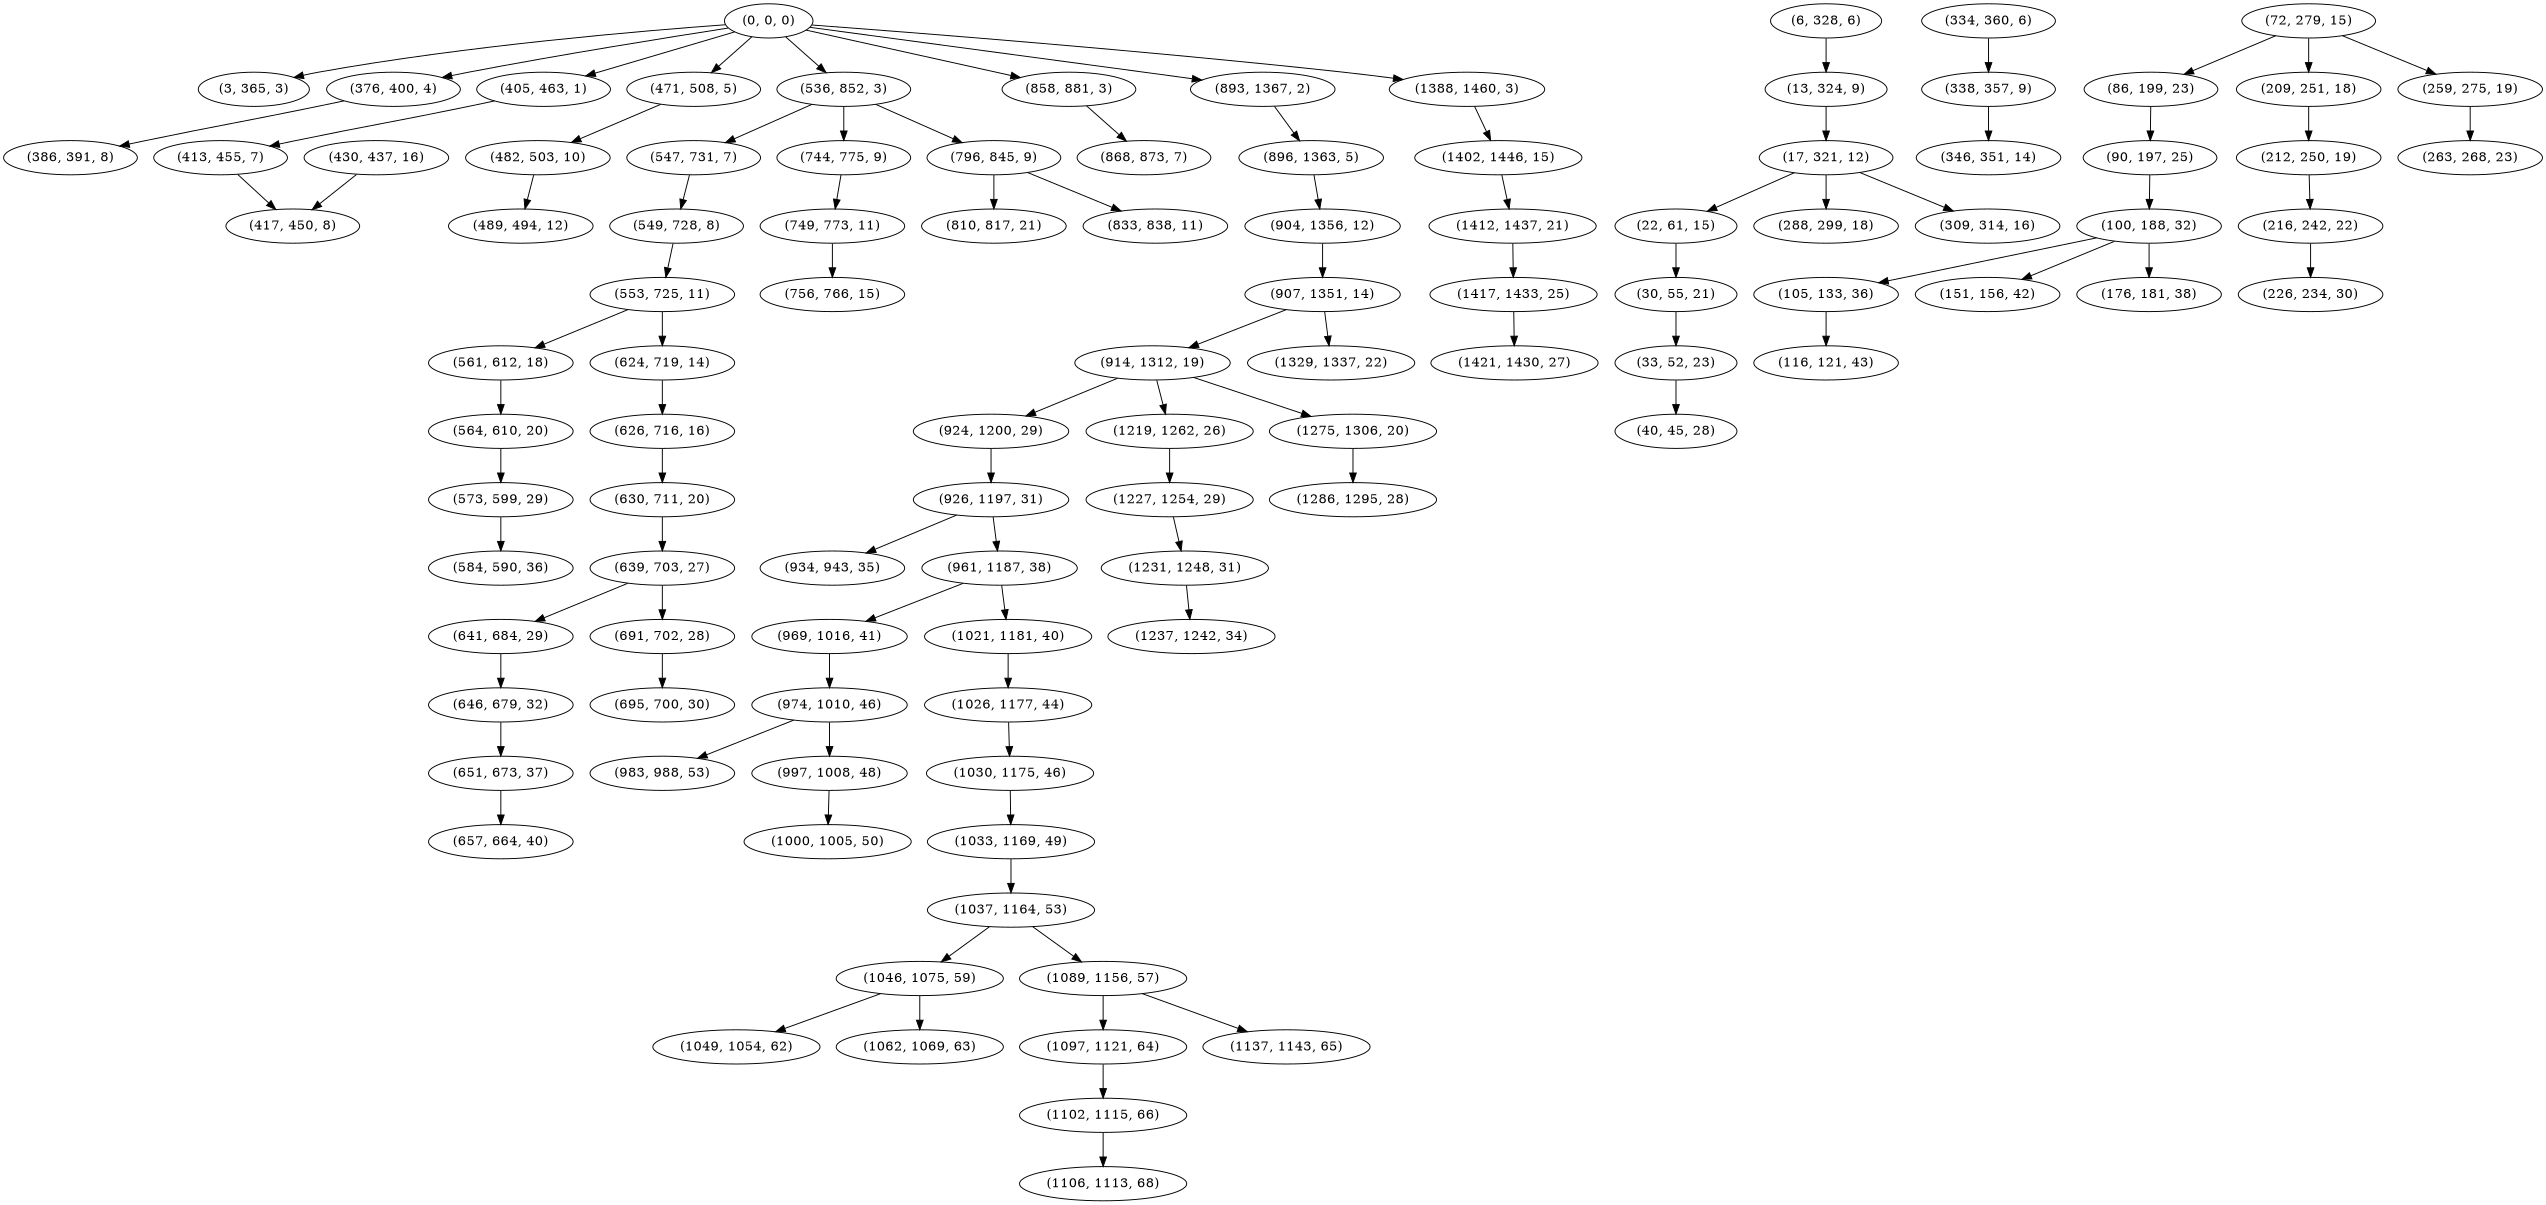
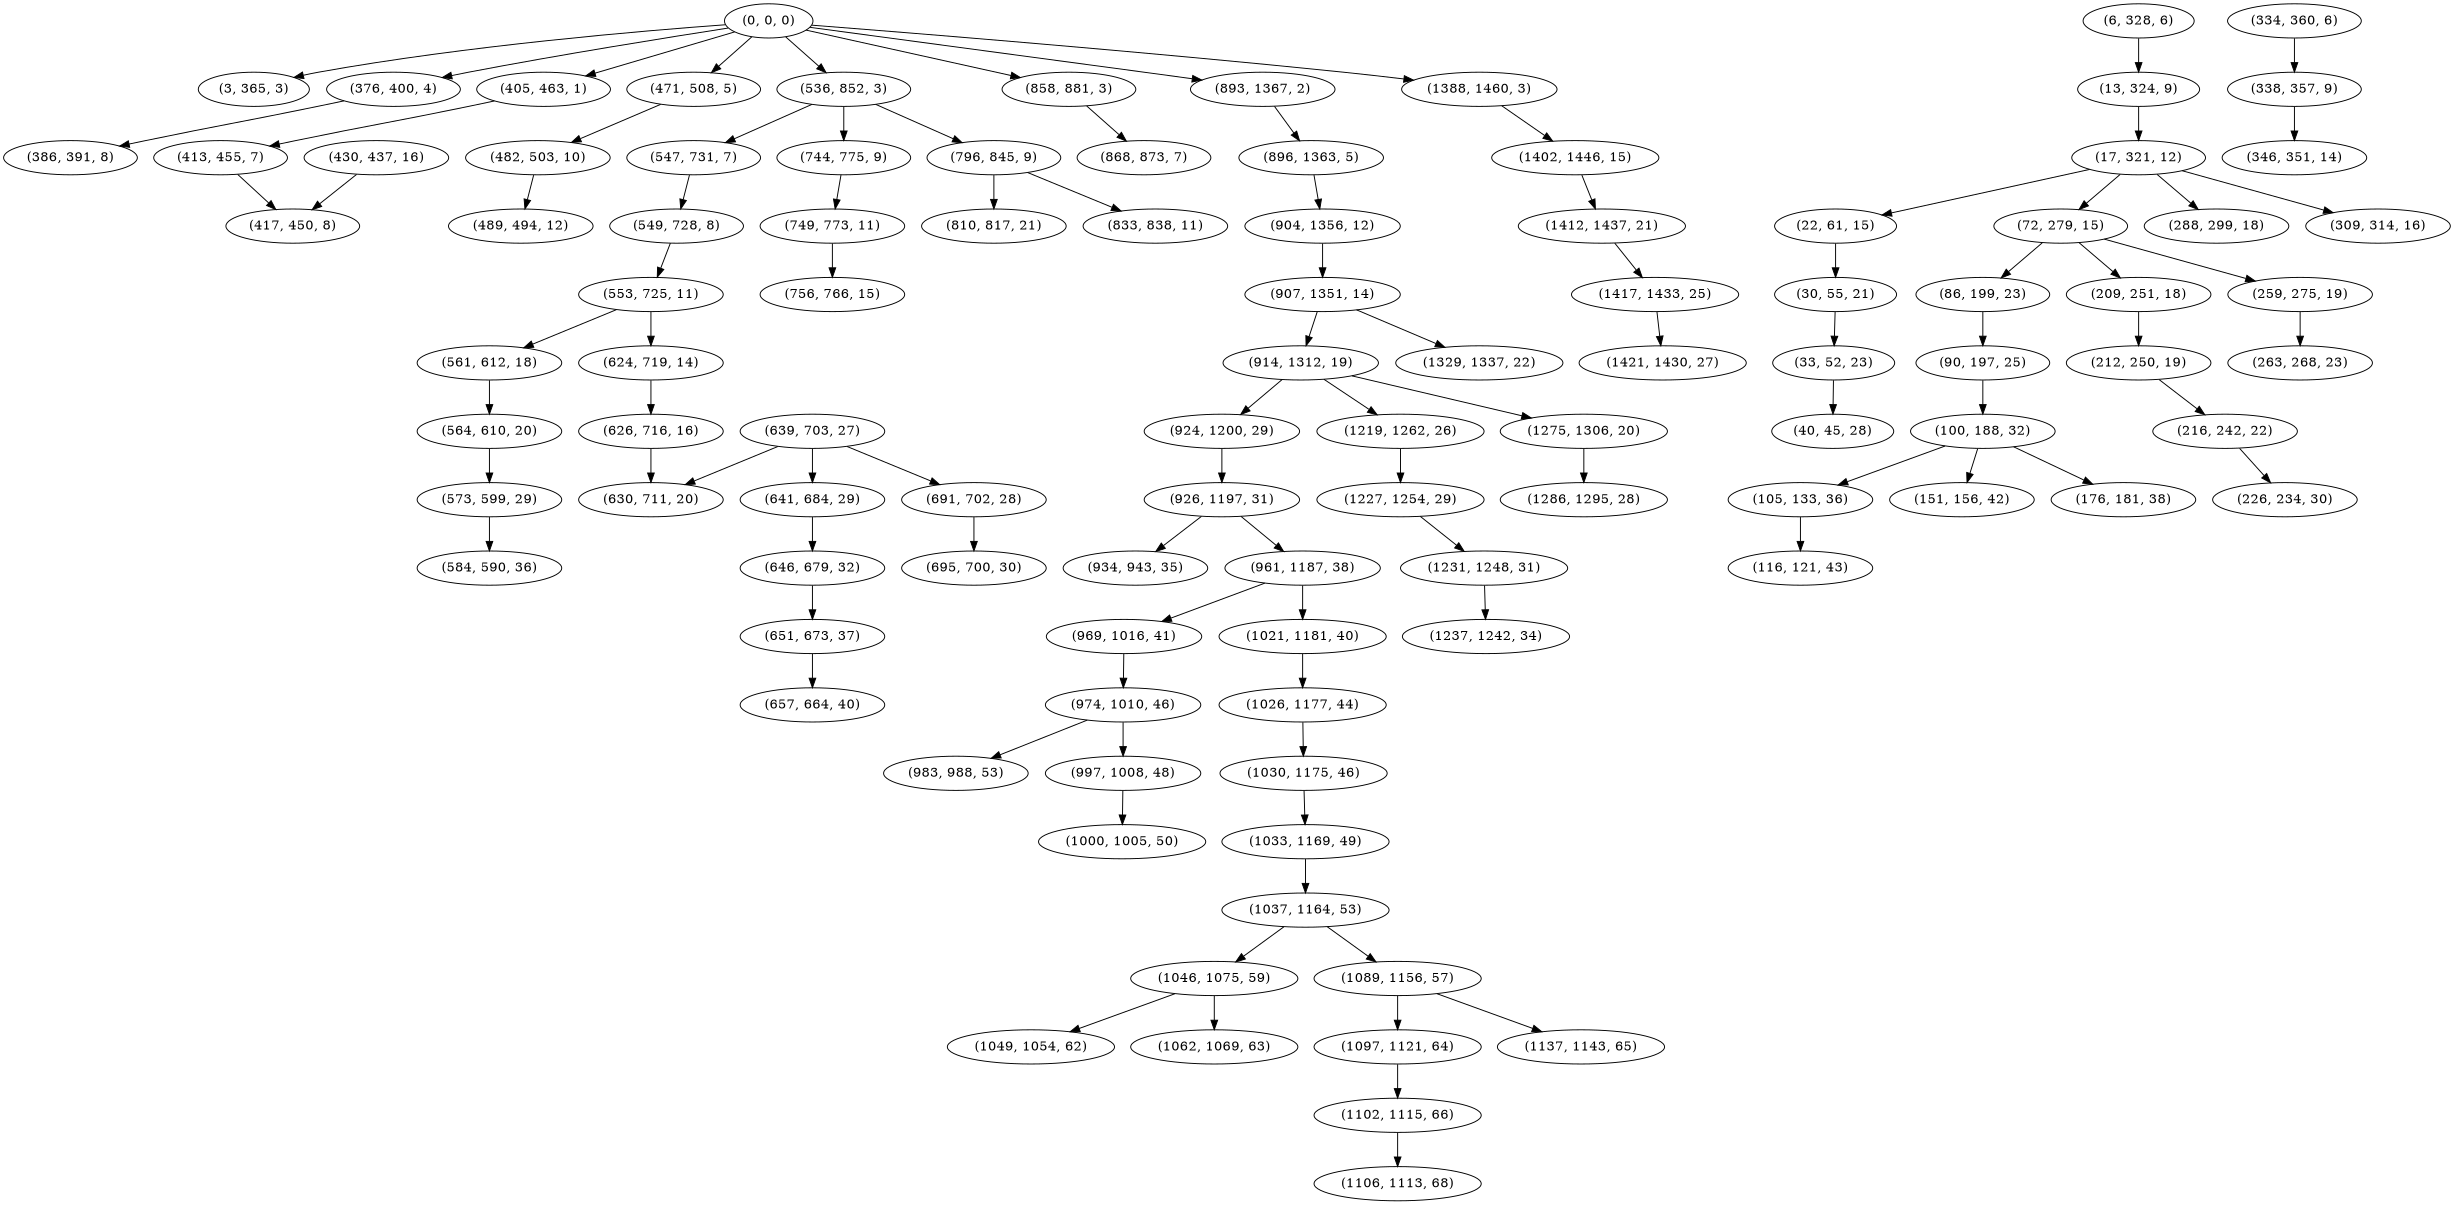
edge "(17, 321, 12)" -> "(72, 279, 15)": added
edge "(630, 711, 20)" -> "(639, 703, 27)": reversed
